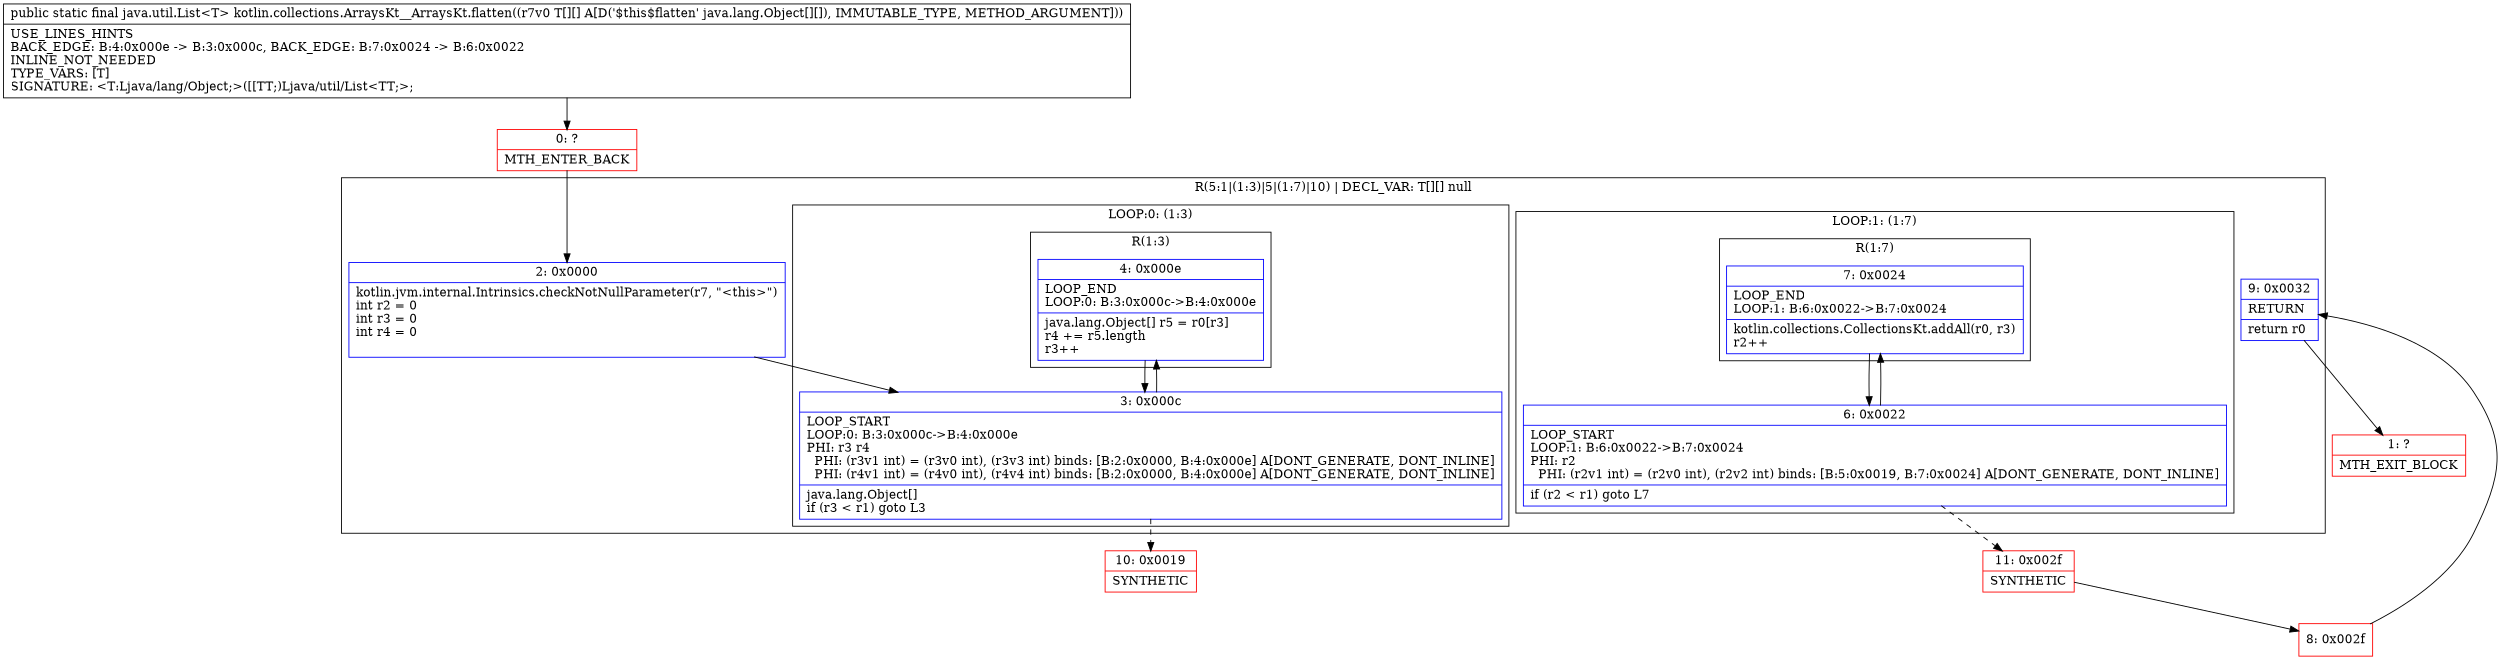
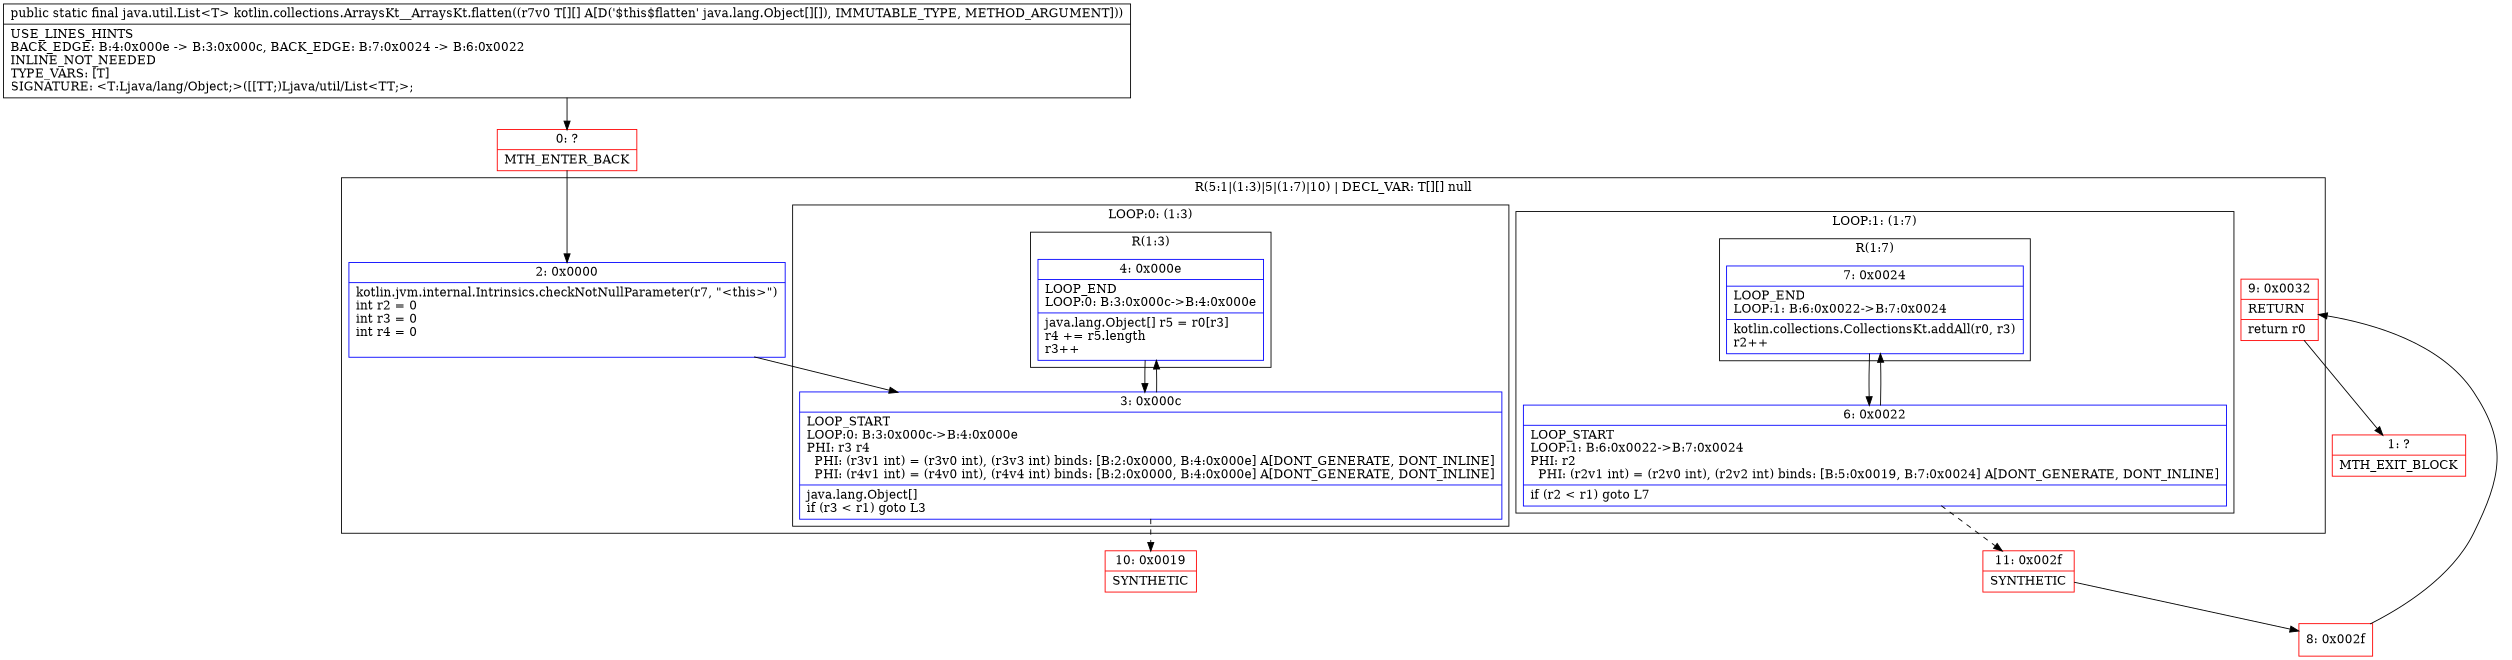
node "9: 0x0032": color blue -> red
